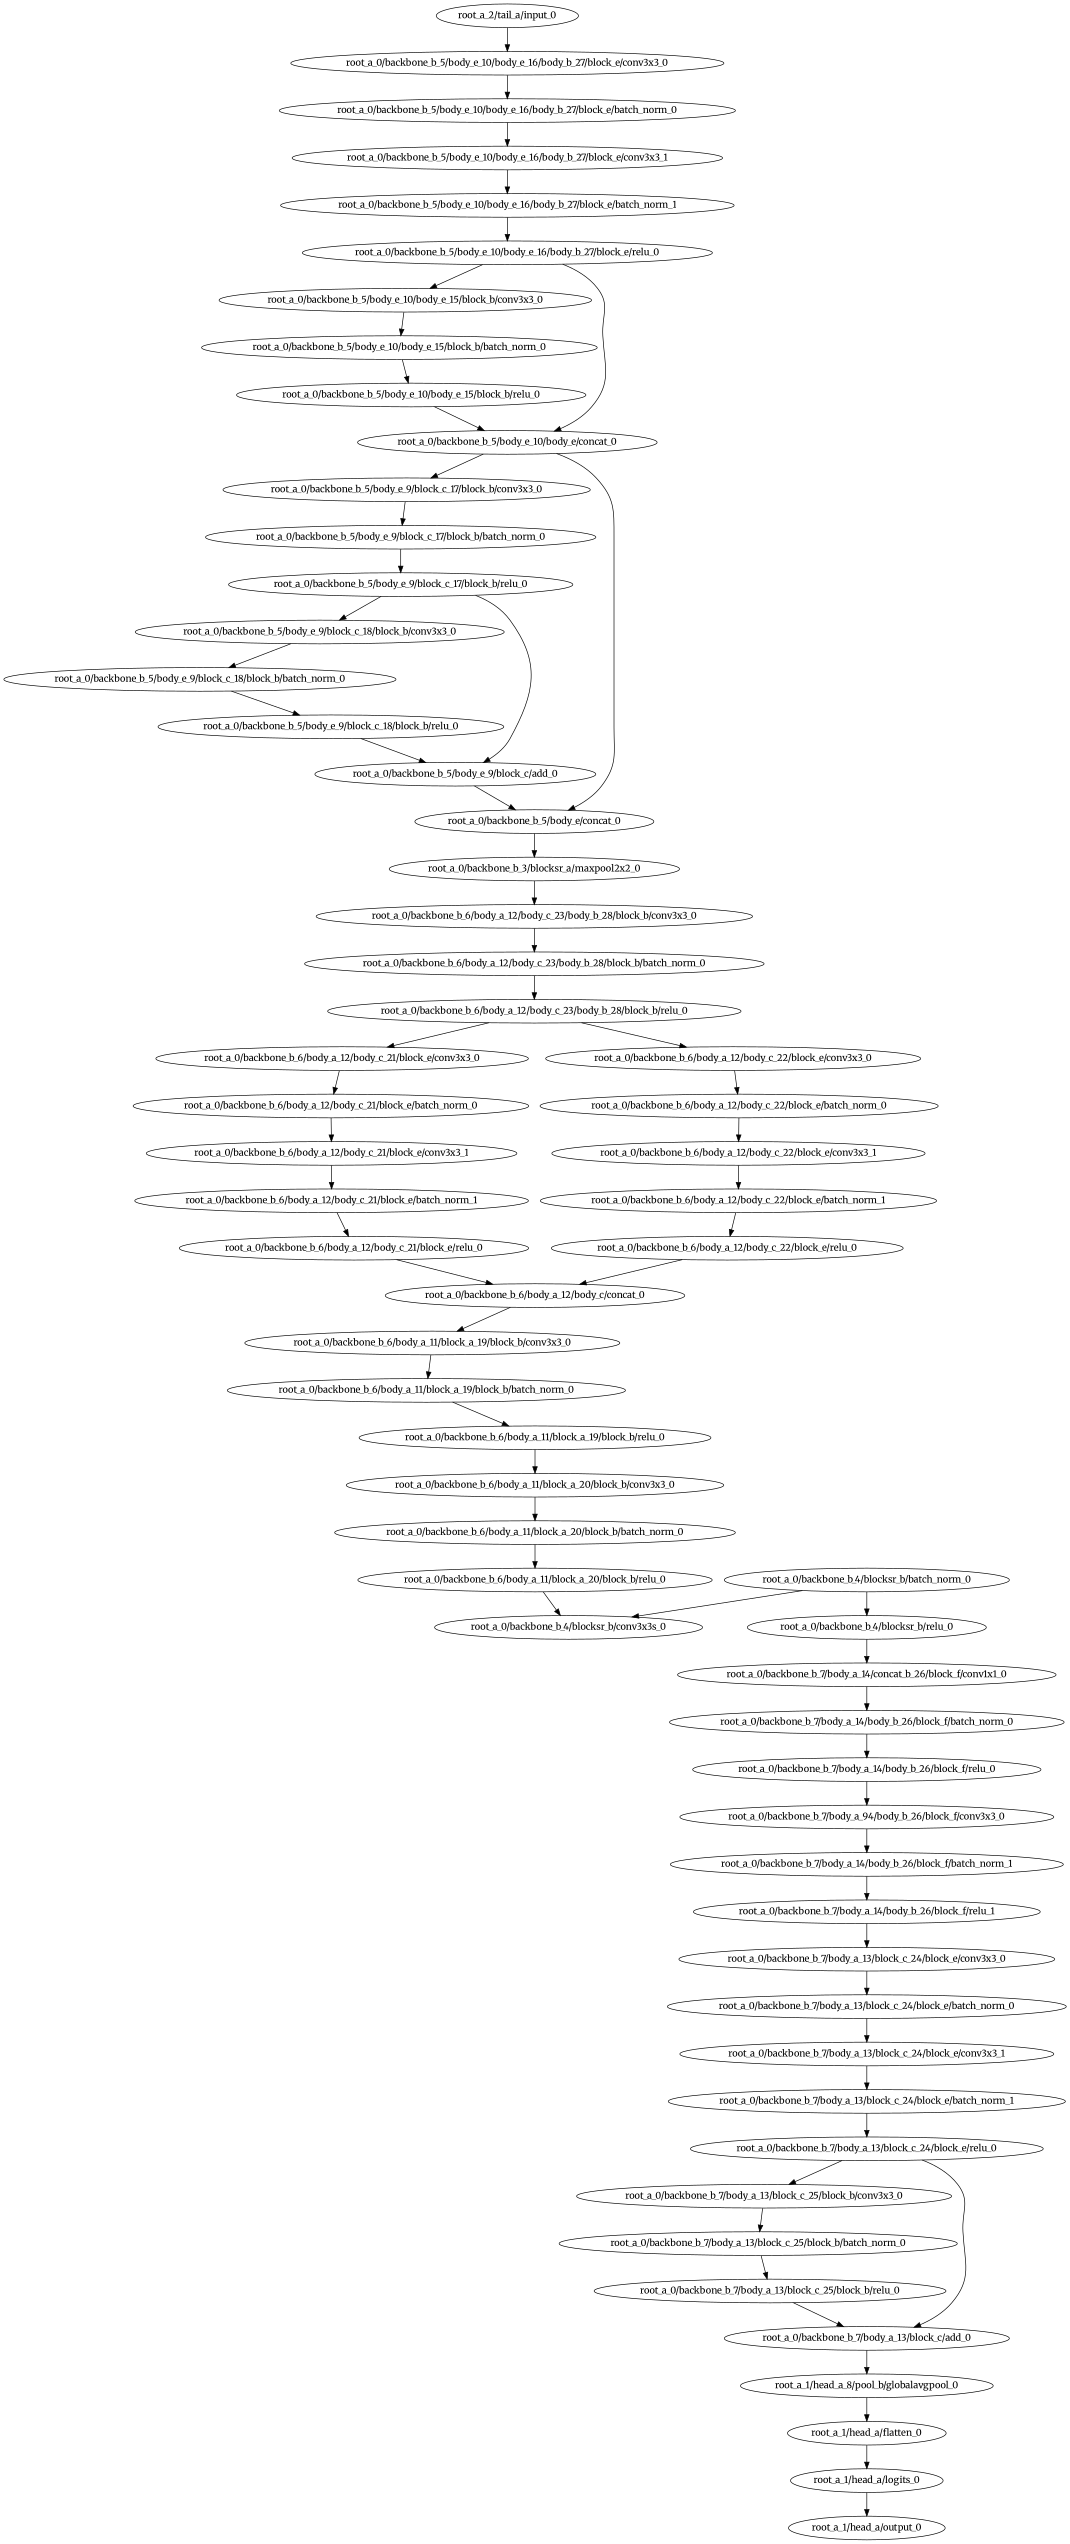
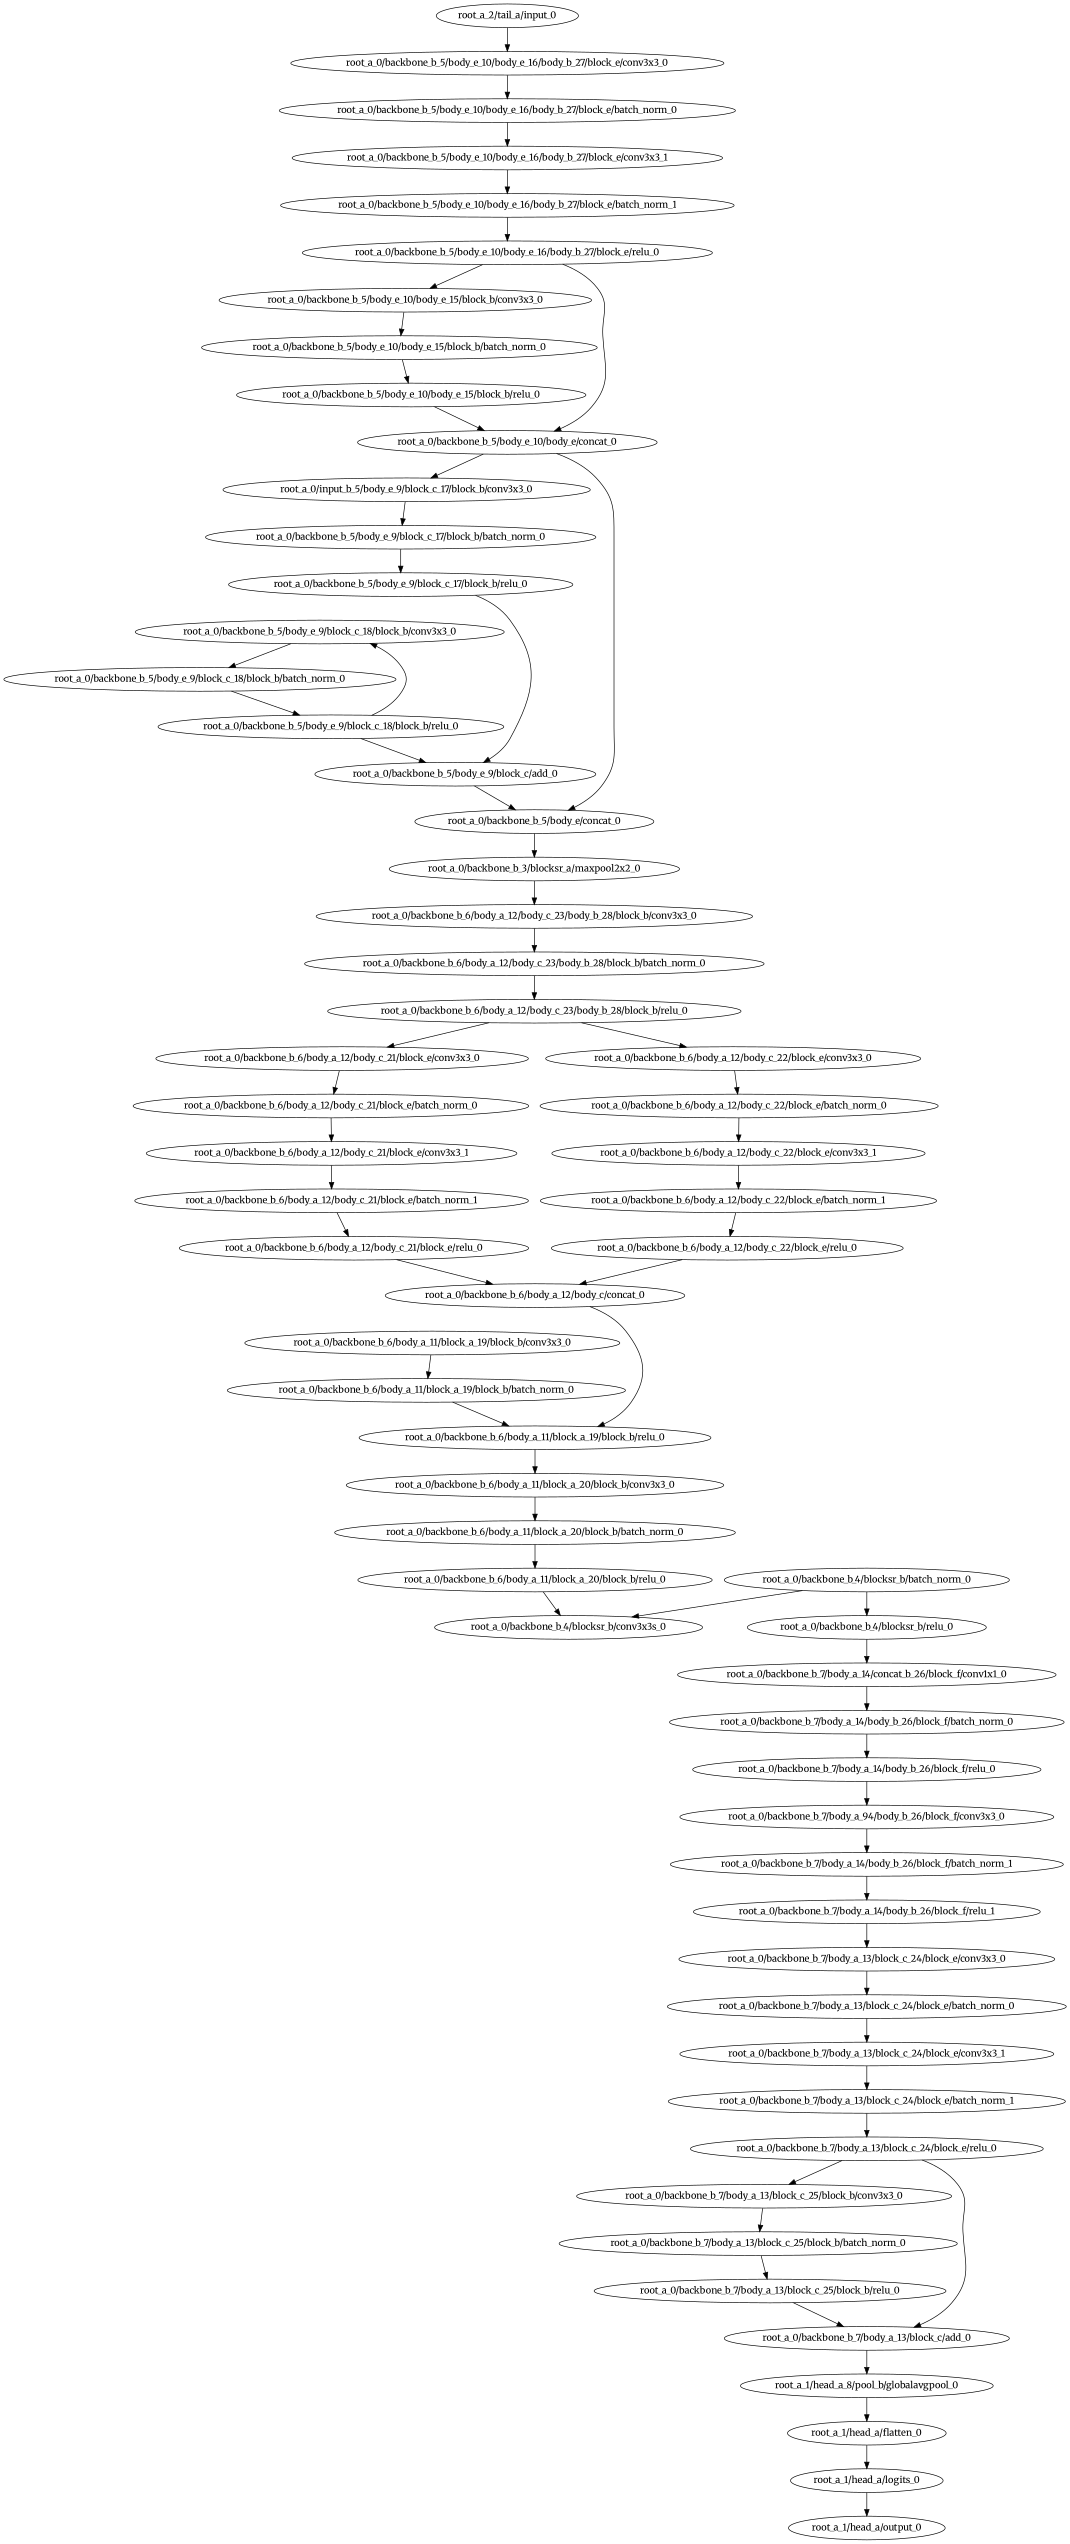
node "root_a_0/backbone_b_5/body_e_9/block_c_17/block_b/conv3x3_0": label "root_a_0/backbone_b_5/body_e_9/block_c_17/block_b/conv3x3_0" -> "root_a_0/input_b_5/body_e_9/block_c_17/block_b/conv3x3_0"
edge "root_a_0/backbone_b_5/body_e_9/block_c_17/block_b/relu_0" -> "root_a_0/backbone_b_5/body_e_9/block_c_18/block_b/conv3x3_0": now "root_a_0/backbone_b_5/body_e_9/block_c_18/block_b/relu_0" -> "root_a_0/backbone_b_5/body_e_9/block_c_18/block_b/conv3x3_0"
edge "root_a_0/backbone_b_6/body_a_12/body_c/concat_0" -> "root_a_0/backbone_b_6/body_a_11/block_a_19/block_b/conv3x3_0": now "root_a_0/backbone_b_6/body_a_12/body_c/concat_0" -> "root_a_0/backbone_b_6/body_a_11/block_a_19/block_b/relu_0"
